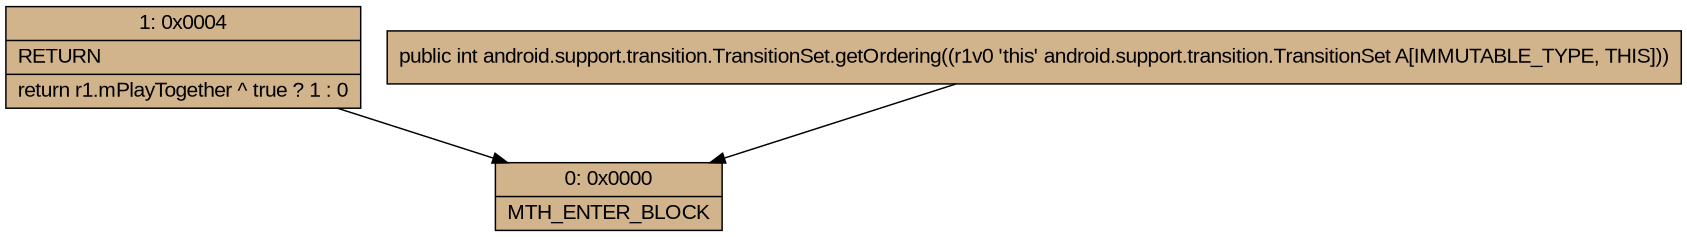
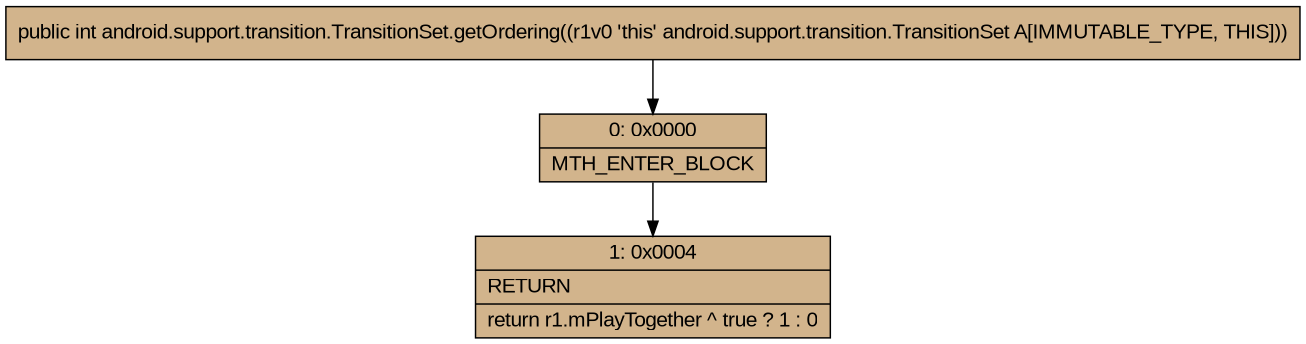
edge "1: 0x0004" -> "0: 0x0000": reversed
